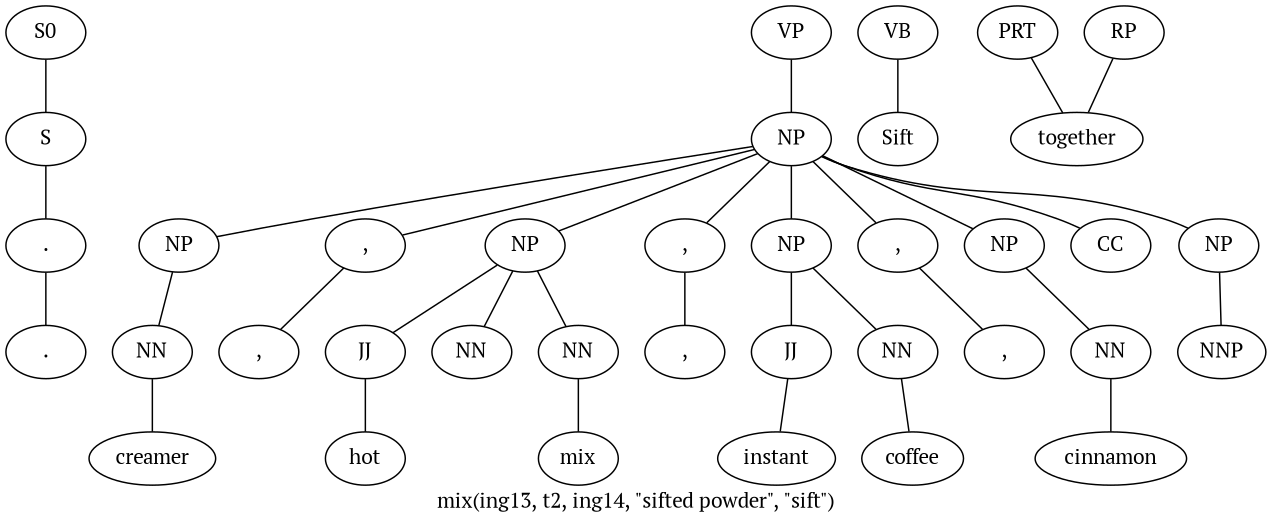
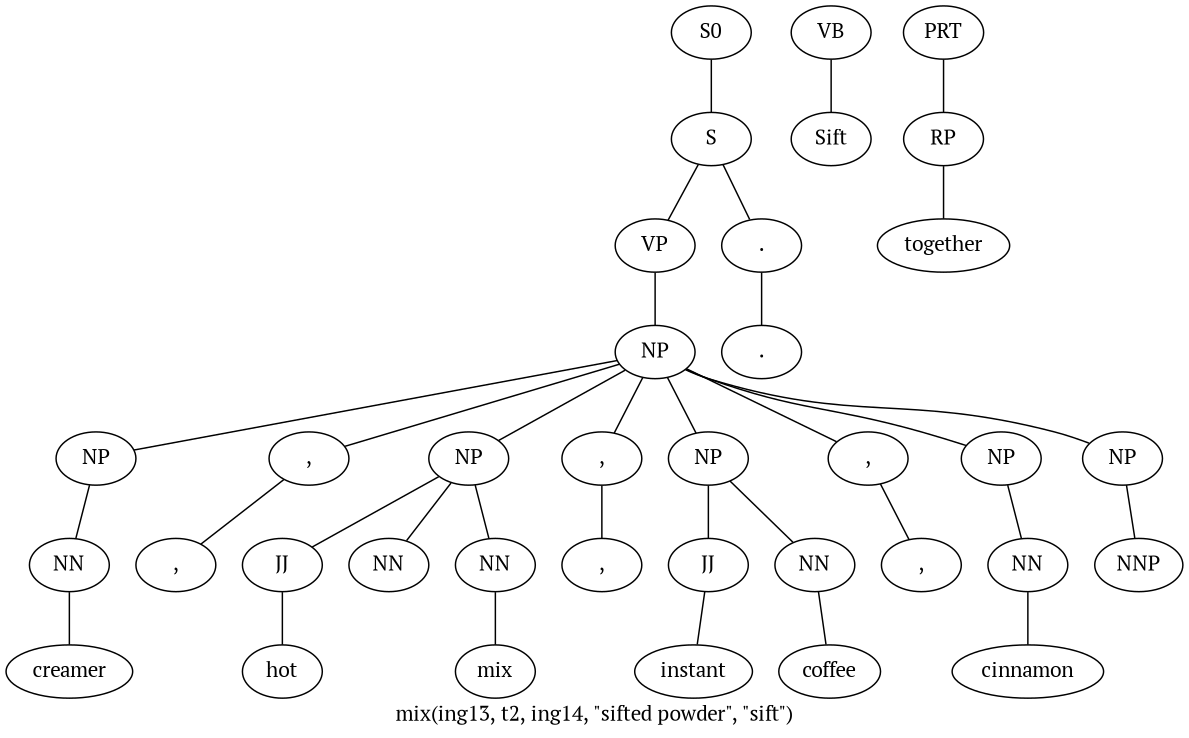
edge "PRT" -- "together": now "PRT" -- "RP"
edge "S" -- "VP": added
node "CC": removed
